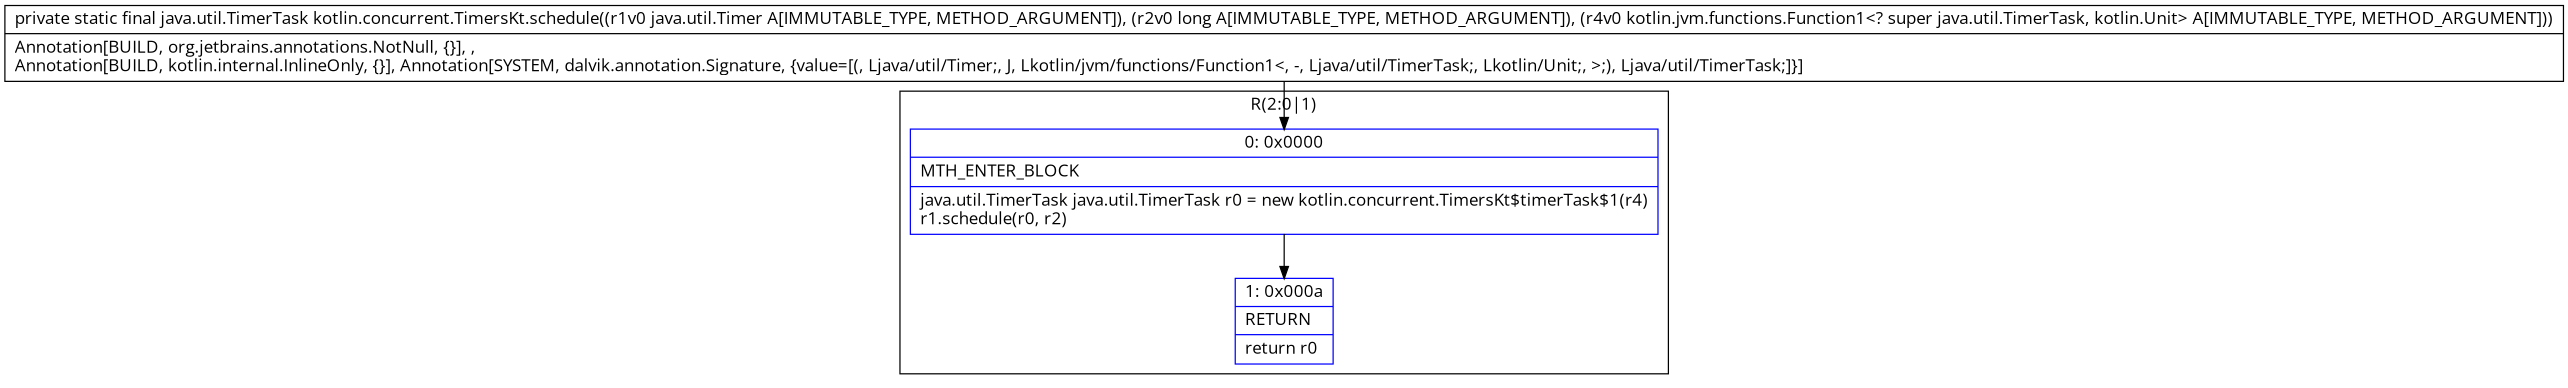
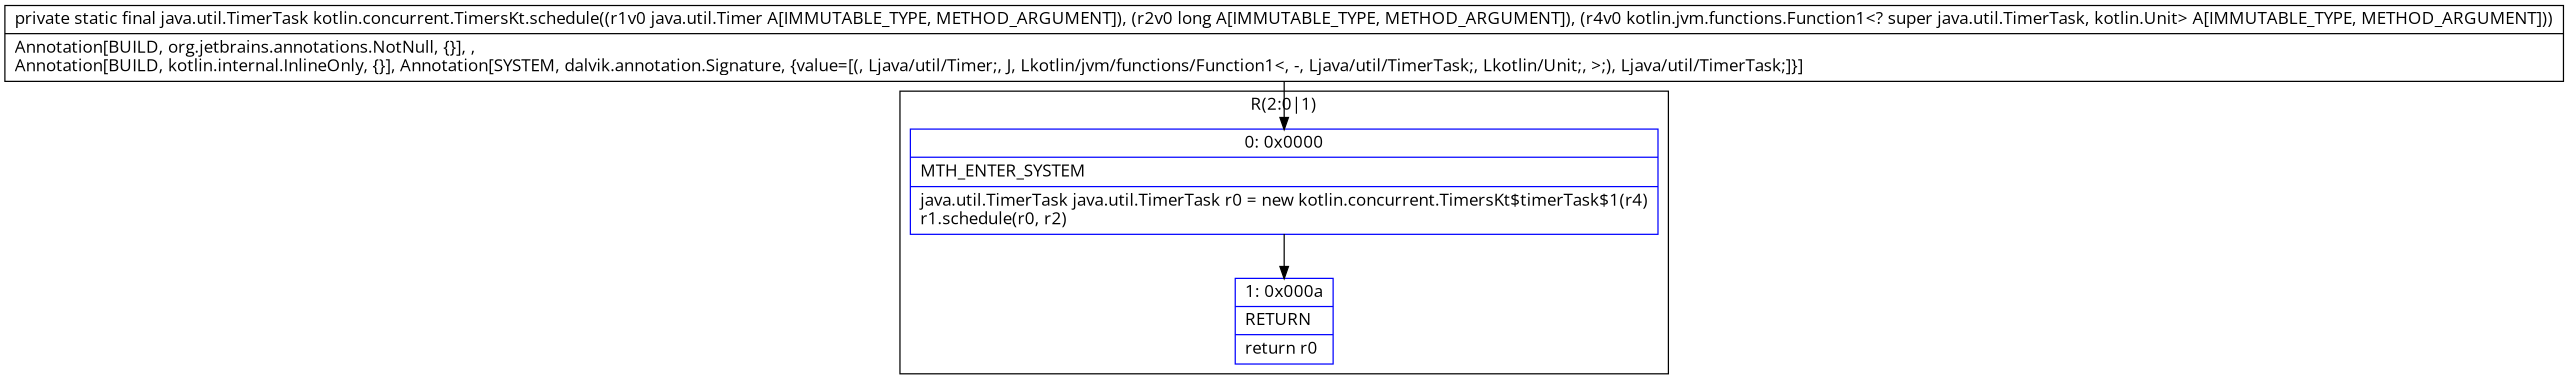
node "0: 0x0000": text "MTH_ENTER_BLOCK" -> "MTH_ENTER_SYSTEM"
